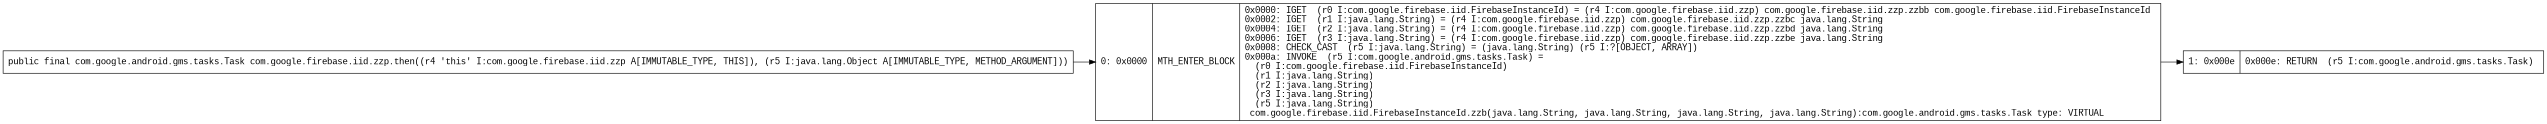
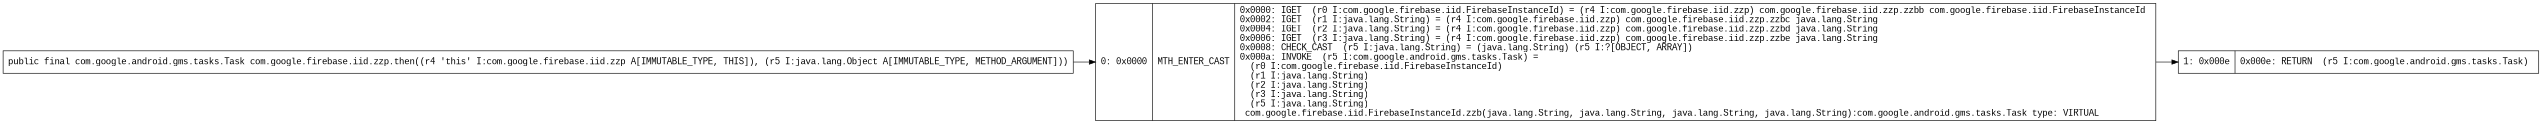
node "0: 0x0000": text "MTH_ENTER_BLOCK" -> "MTH_ENTER_CAST"
